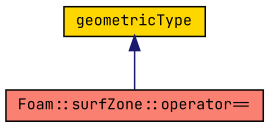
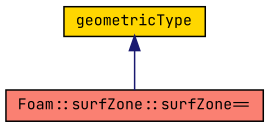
node "Foam::surfZone::operator==": label "Foam::surfZone::operator==" -> "Foam::surfZone::surfZone=="
